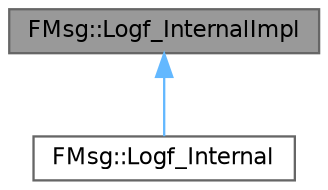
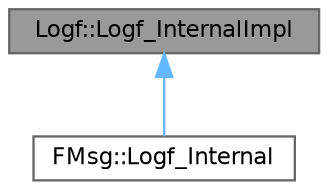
node "FMsg::Logf_InternalImpl": label "FMsg::Logf_InternalImpl" -> "Logf::Logf_InternalImpl"
